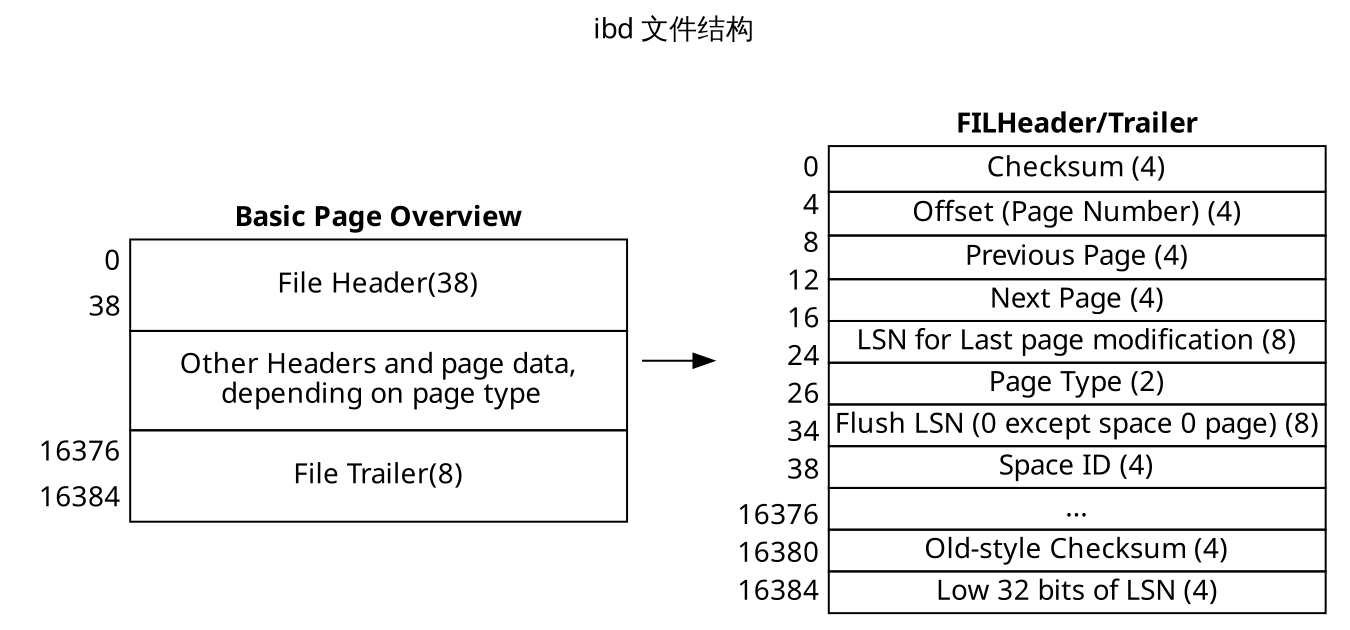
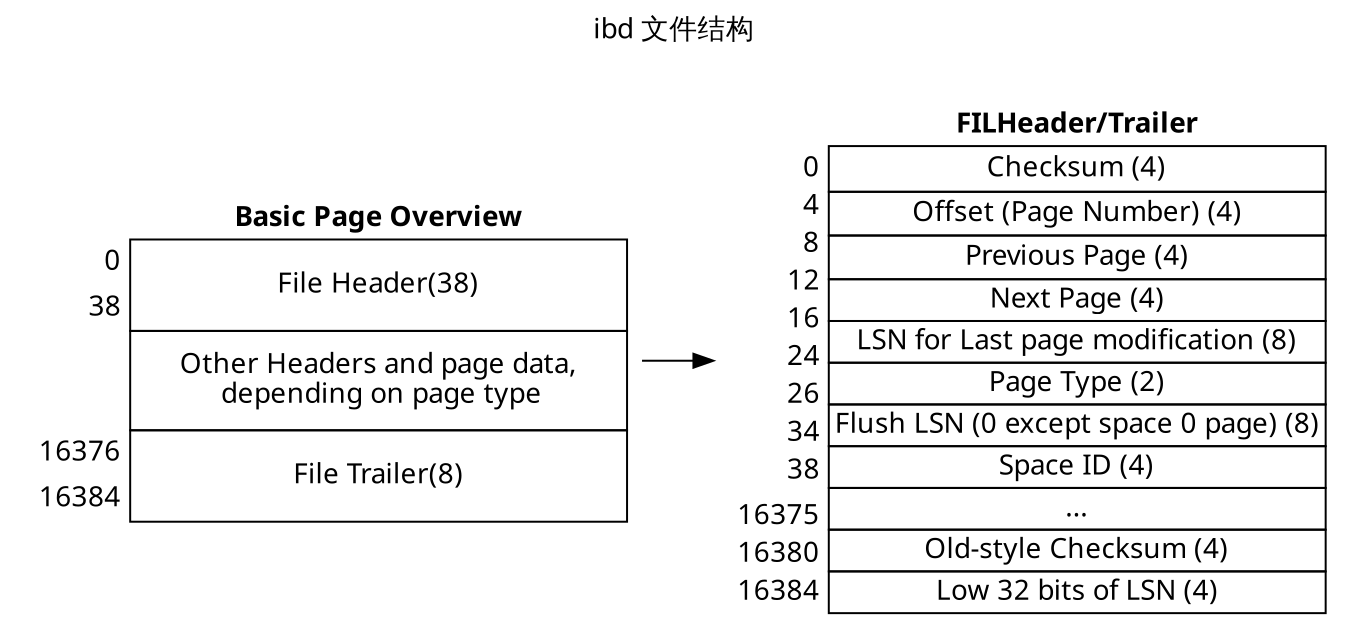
node "FILHeader/Trailer": text "16376" -> "16375"
